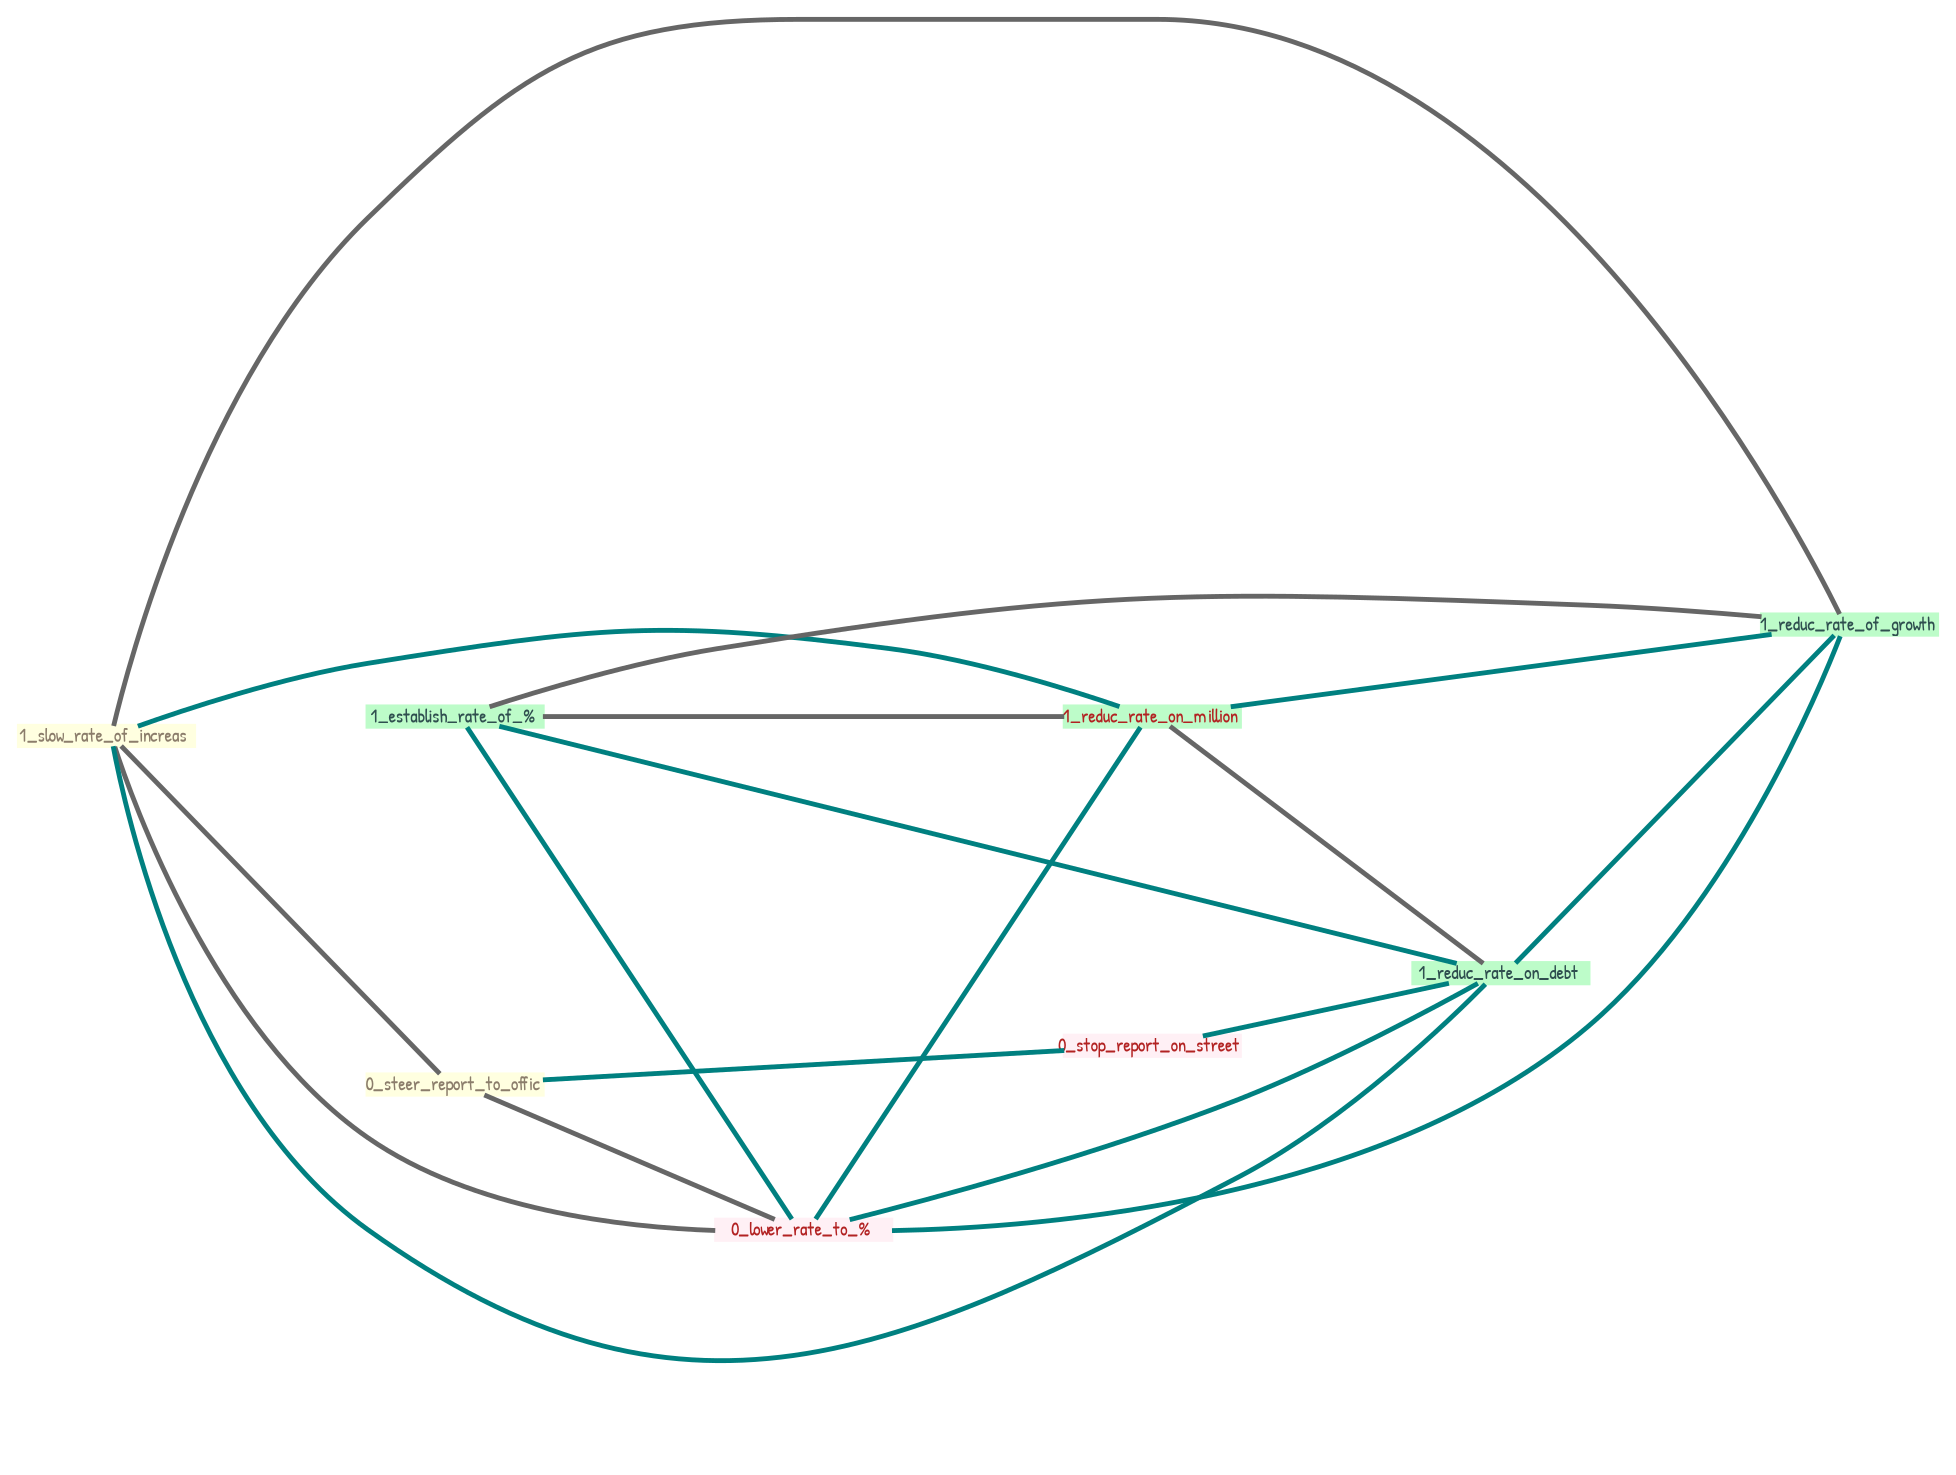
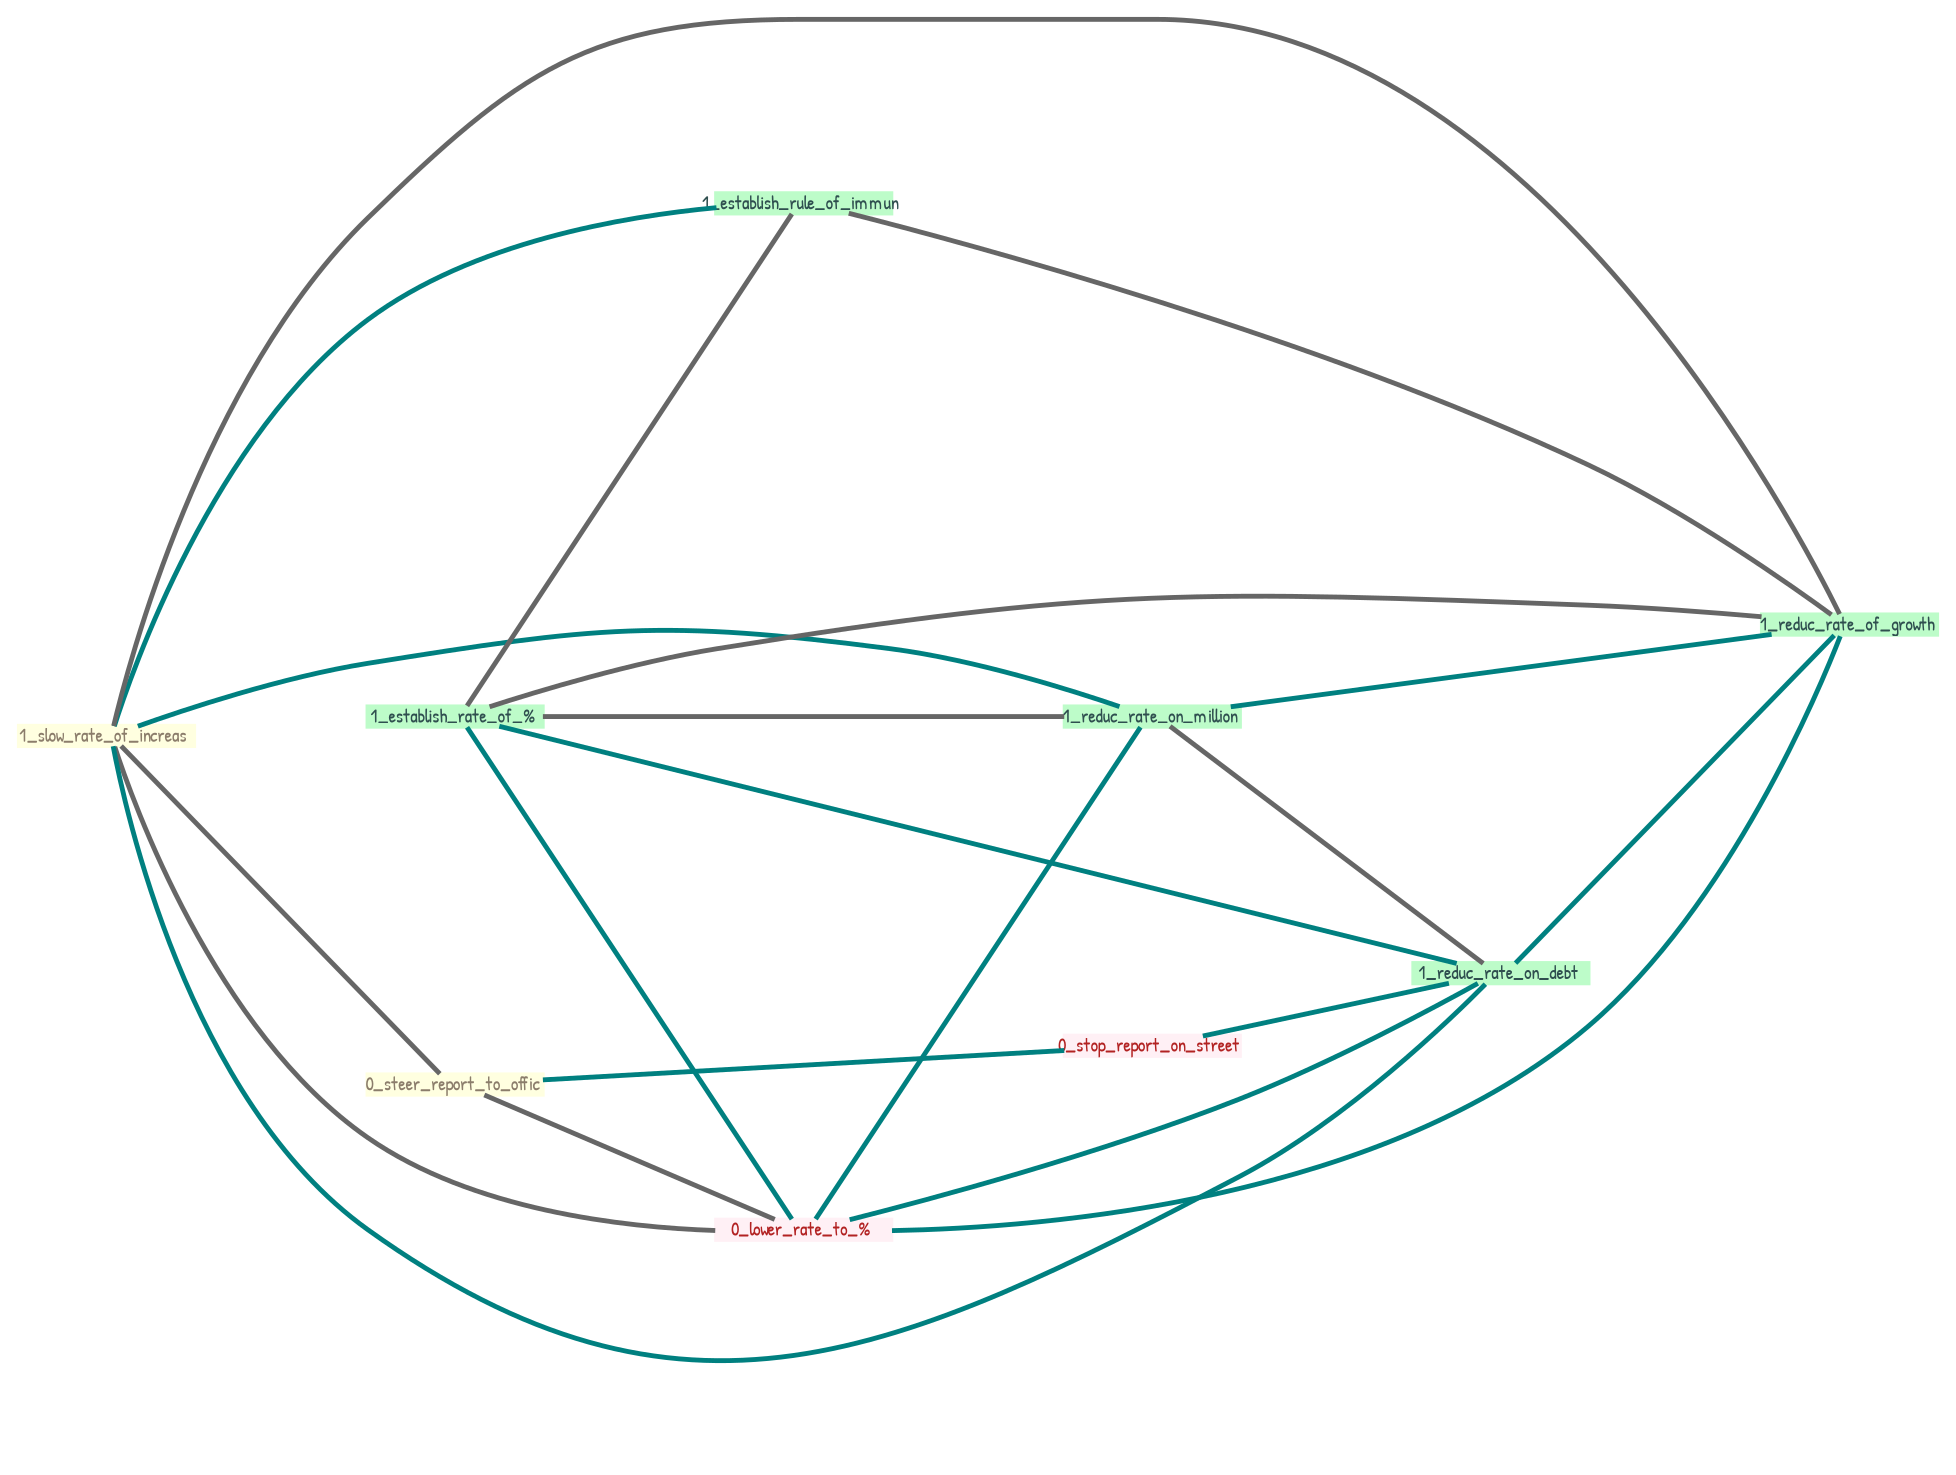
node "1_establish_rule_of_immun": added
node "1_reduc_rate_on_million": fontcolor #b22222 -> #2f4f4f
